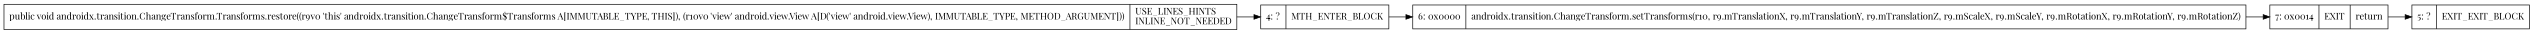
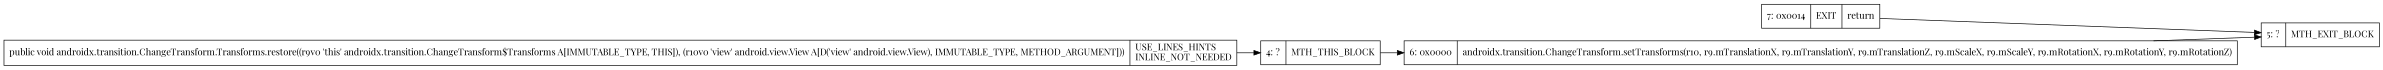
node "4: ?": text "MTH_ENTER_BLOCK" -> "MTH_THIS_BLOCK"
edge "6: 0x0000" -> "7: 0x0014": now "6: 0x0000" -> "5: ?"
node "5: ?": text "EXIT_EXIT_BLOCK" -> "MTH_EXIT_BLOCK"
